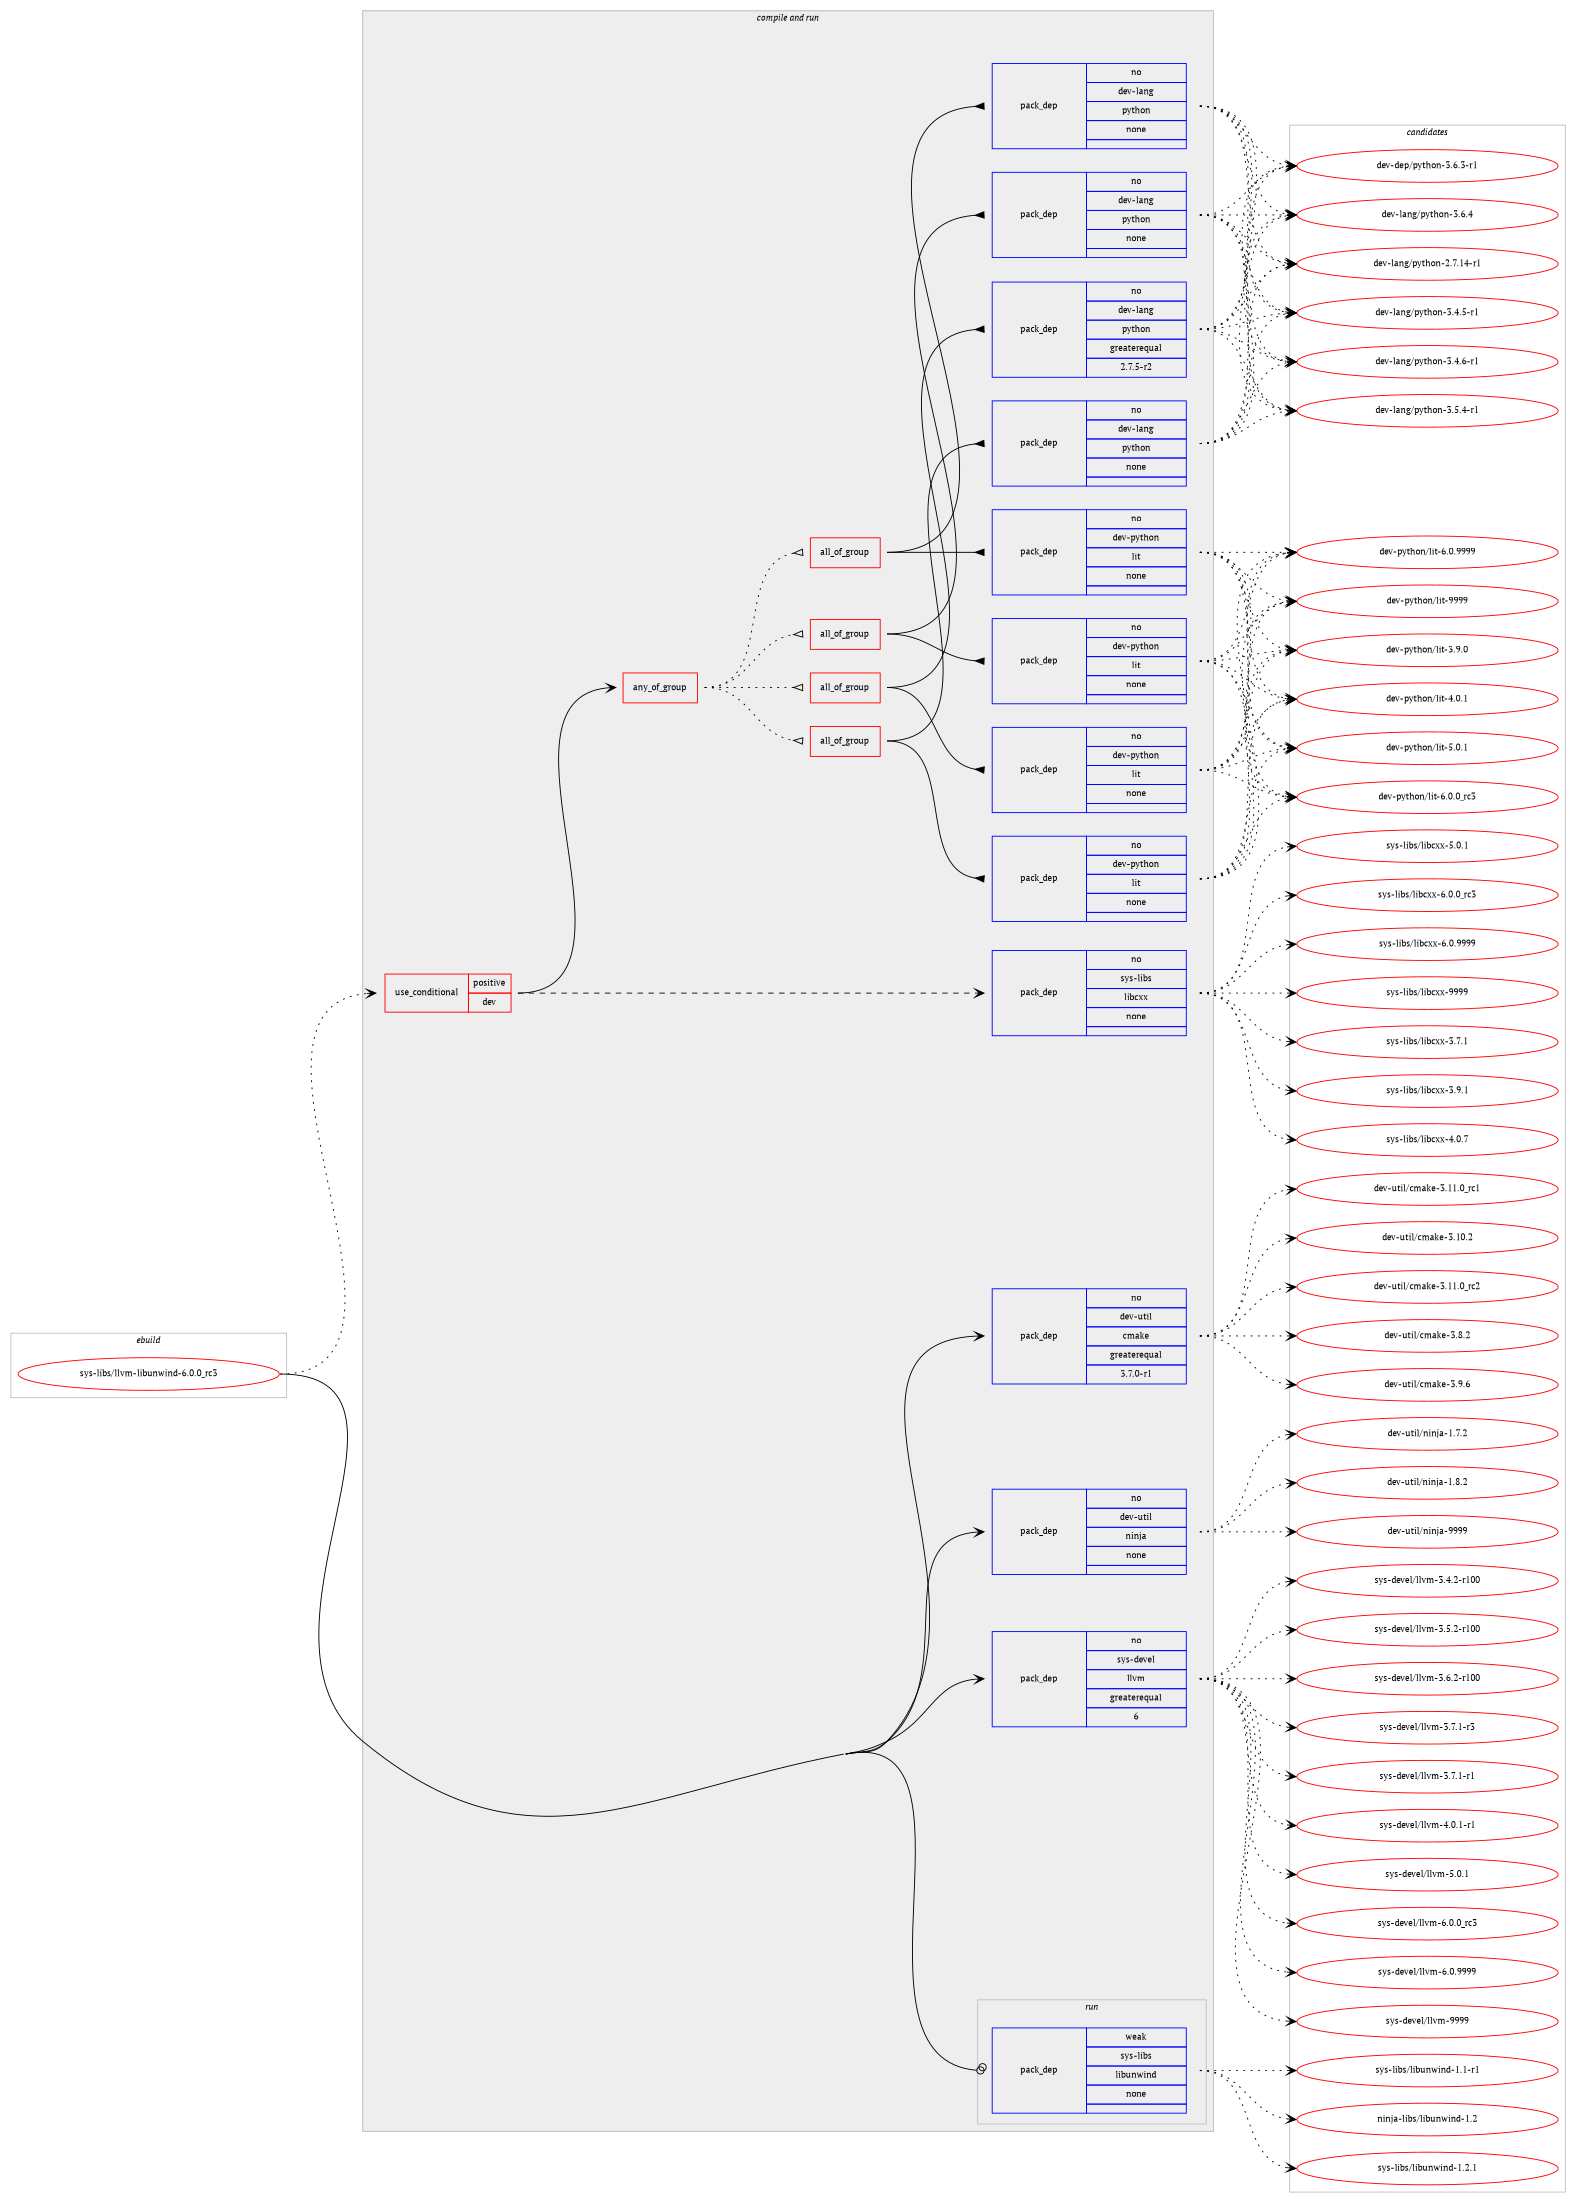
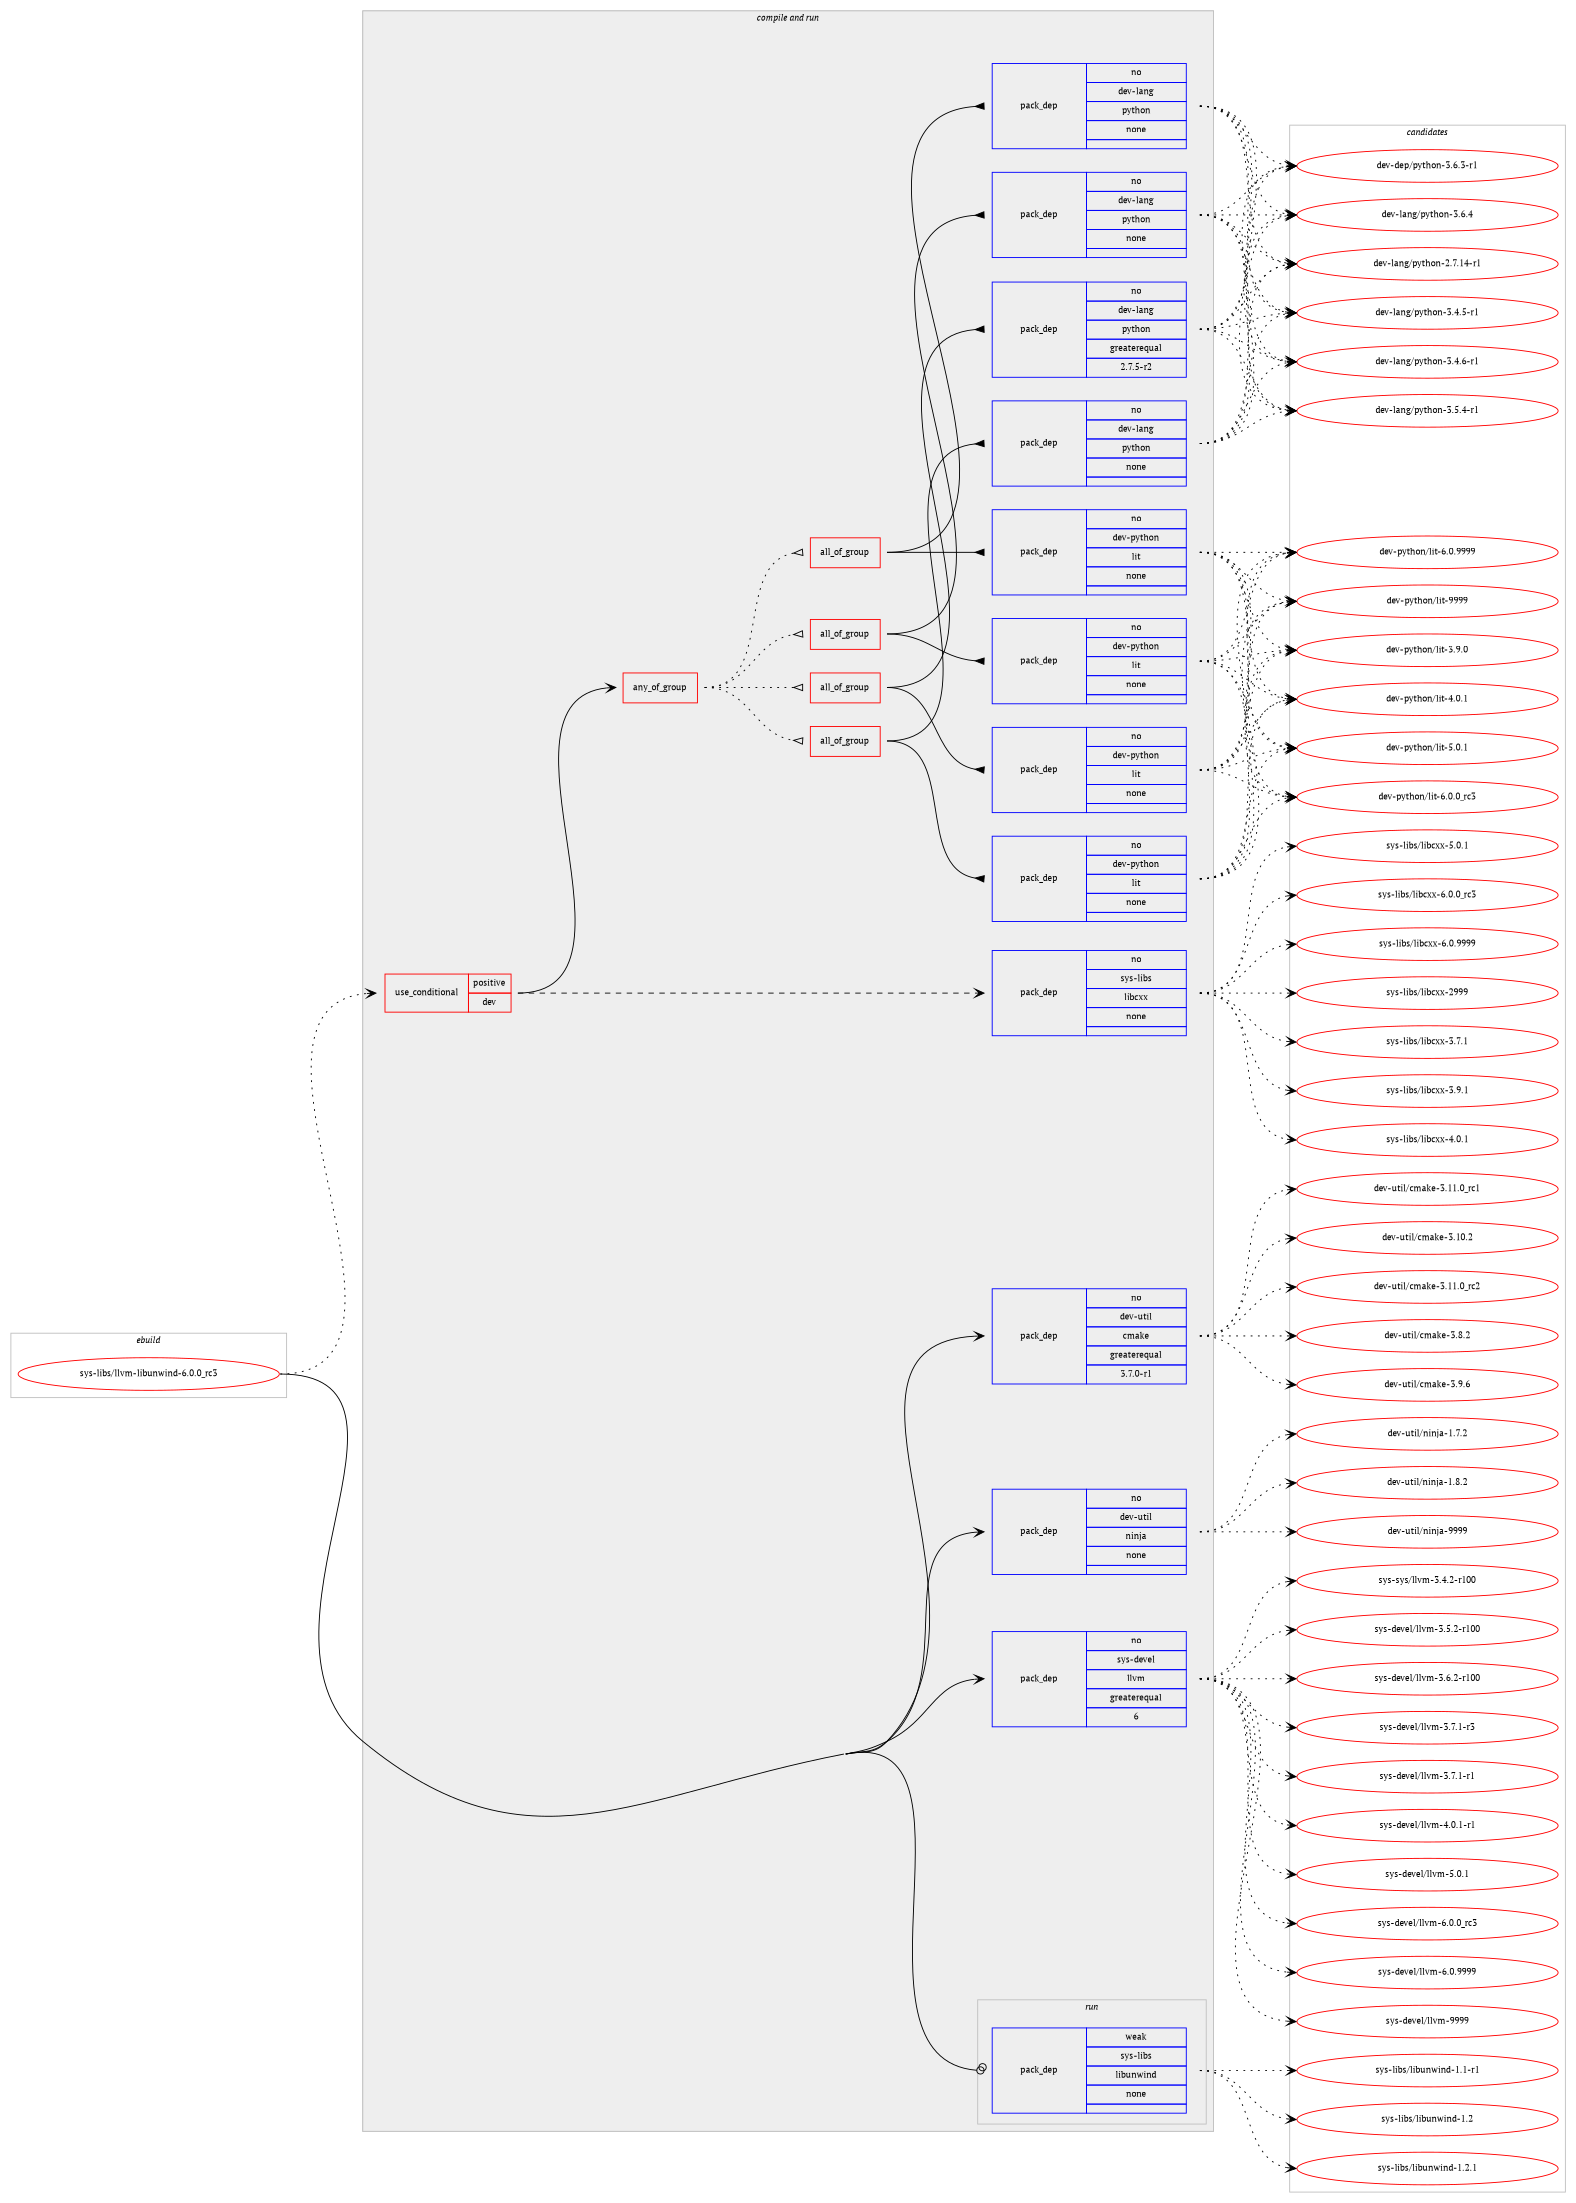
node "sys-libs/libcxx-9999": label "sys-libs/libcxx-9999" -> "sys-libs/libcxx-2999"
node "sys-libs/libcxx-4.0.7": label "sys-libs/libcxx-4.0.7" -> "sys-libs/libcxx-4.0.1"
node "sys-devel/llvm-3.4.2-r100": label "sys-devel/llvm-3.4.2-r100" -> "sys-sys/llvm-3.4.2-r100"
node "ninja-libs/libunwind-1.2": label "ninja-libs/libunwind-1.2" -> "sys-libs/libunwind-1.2"
